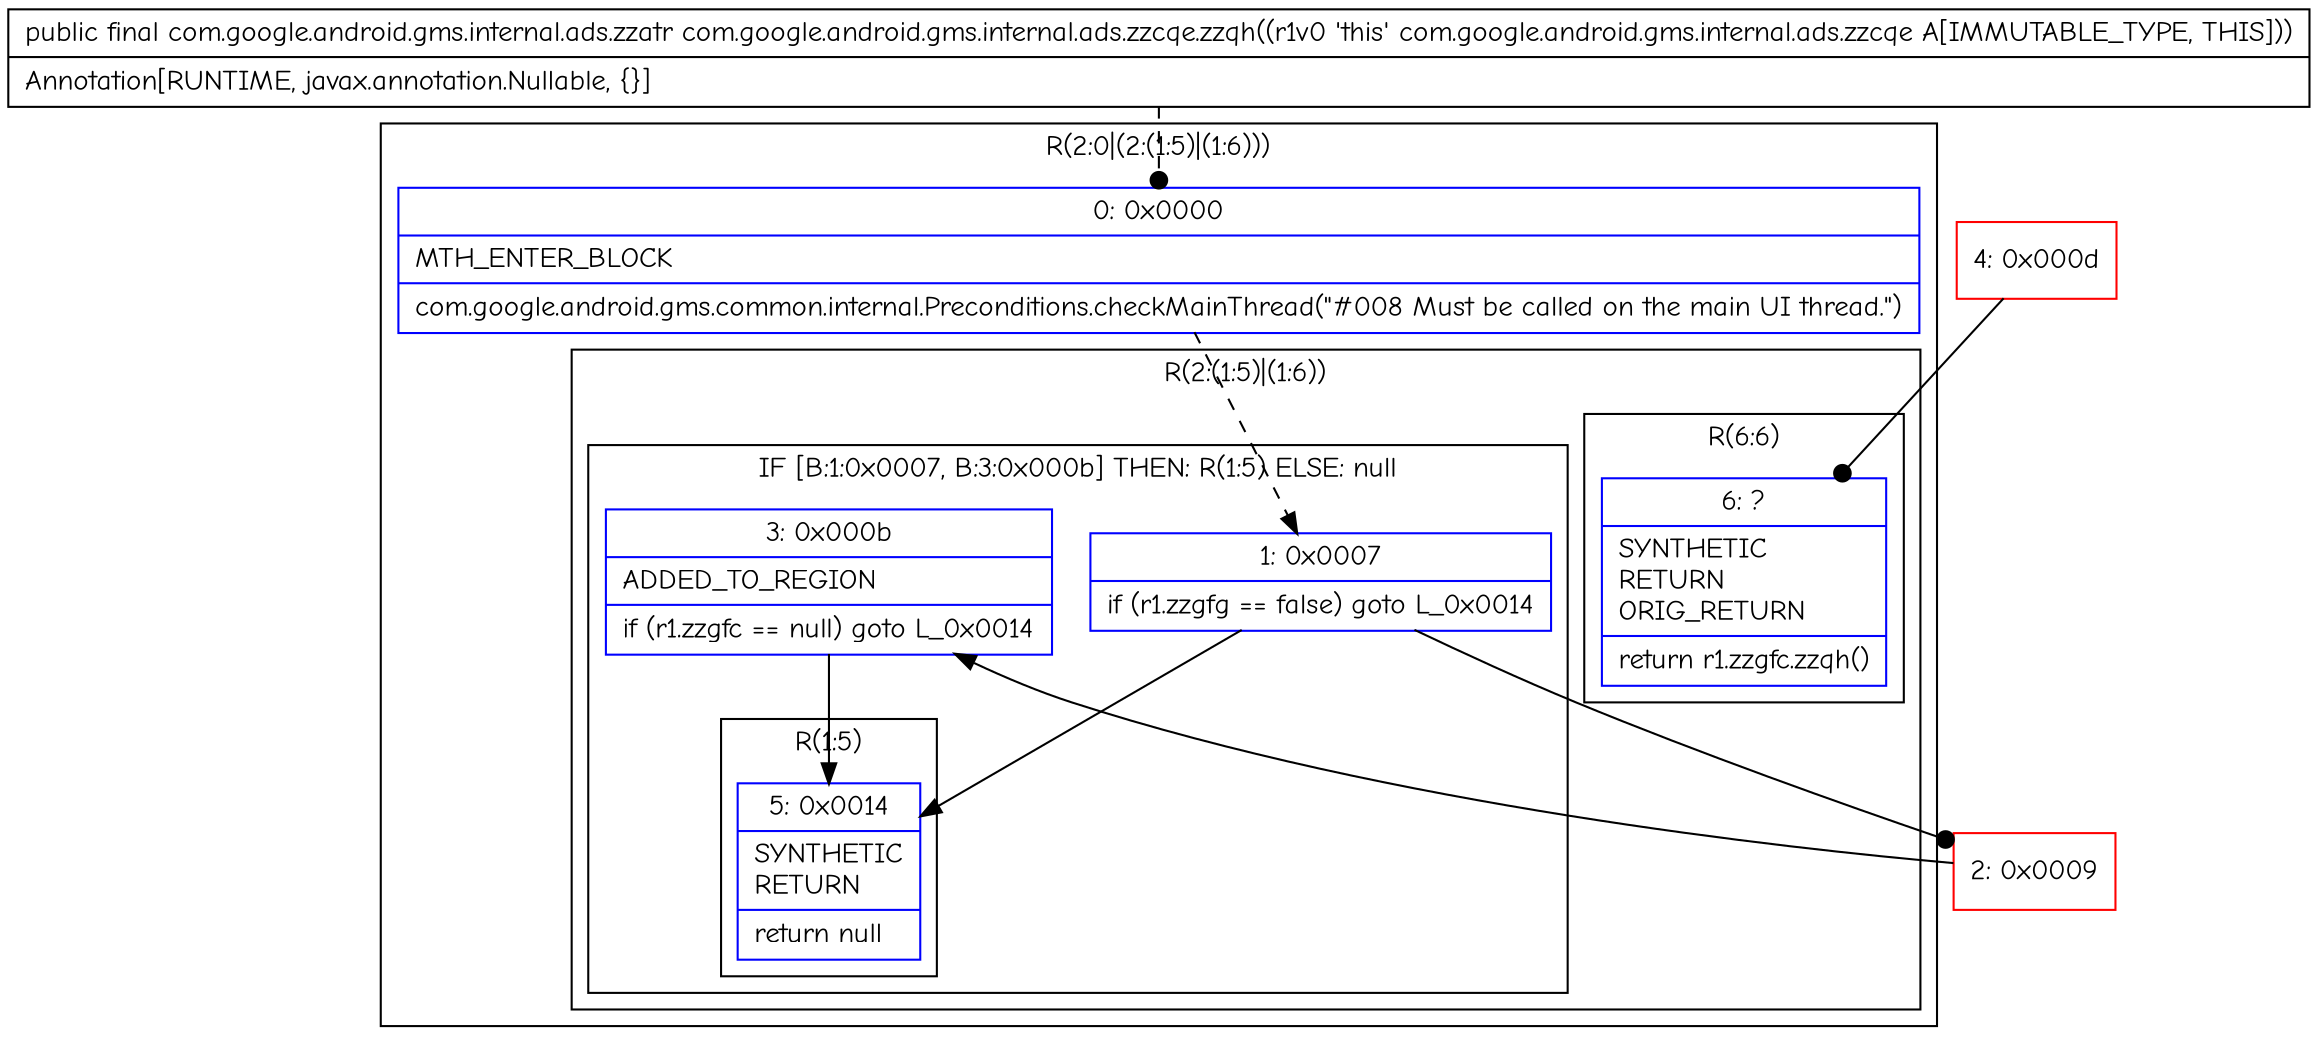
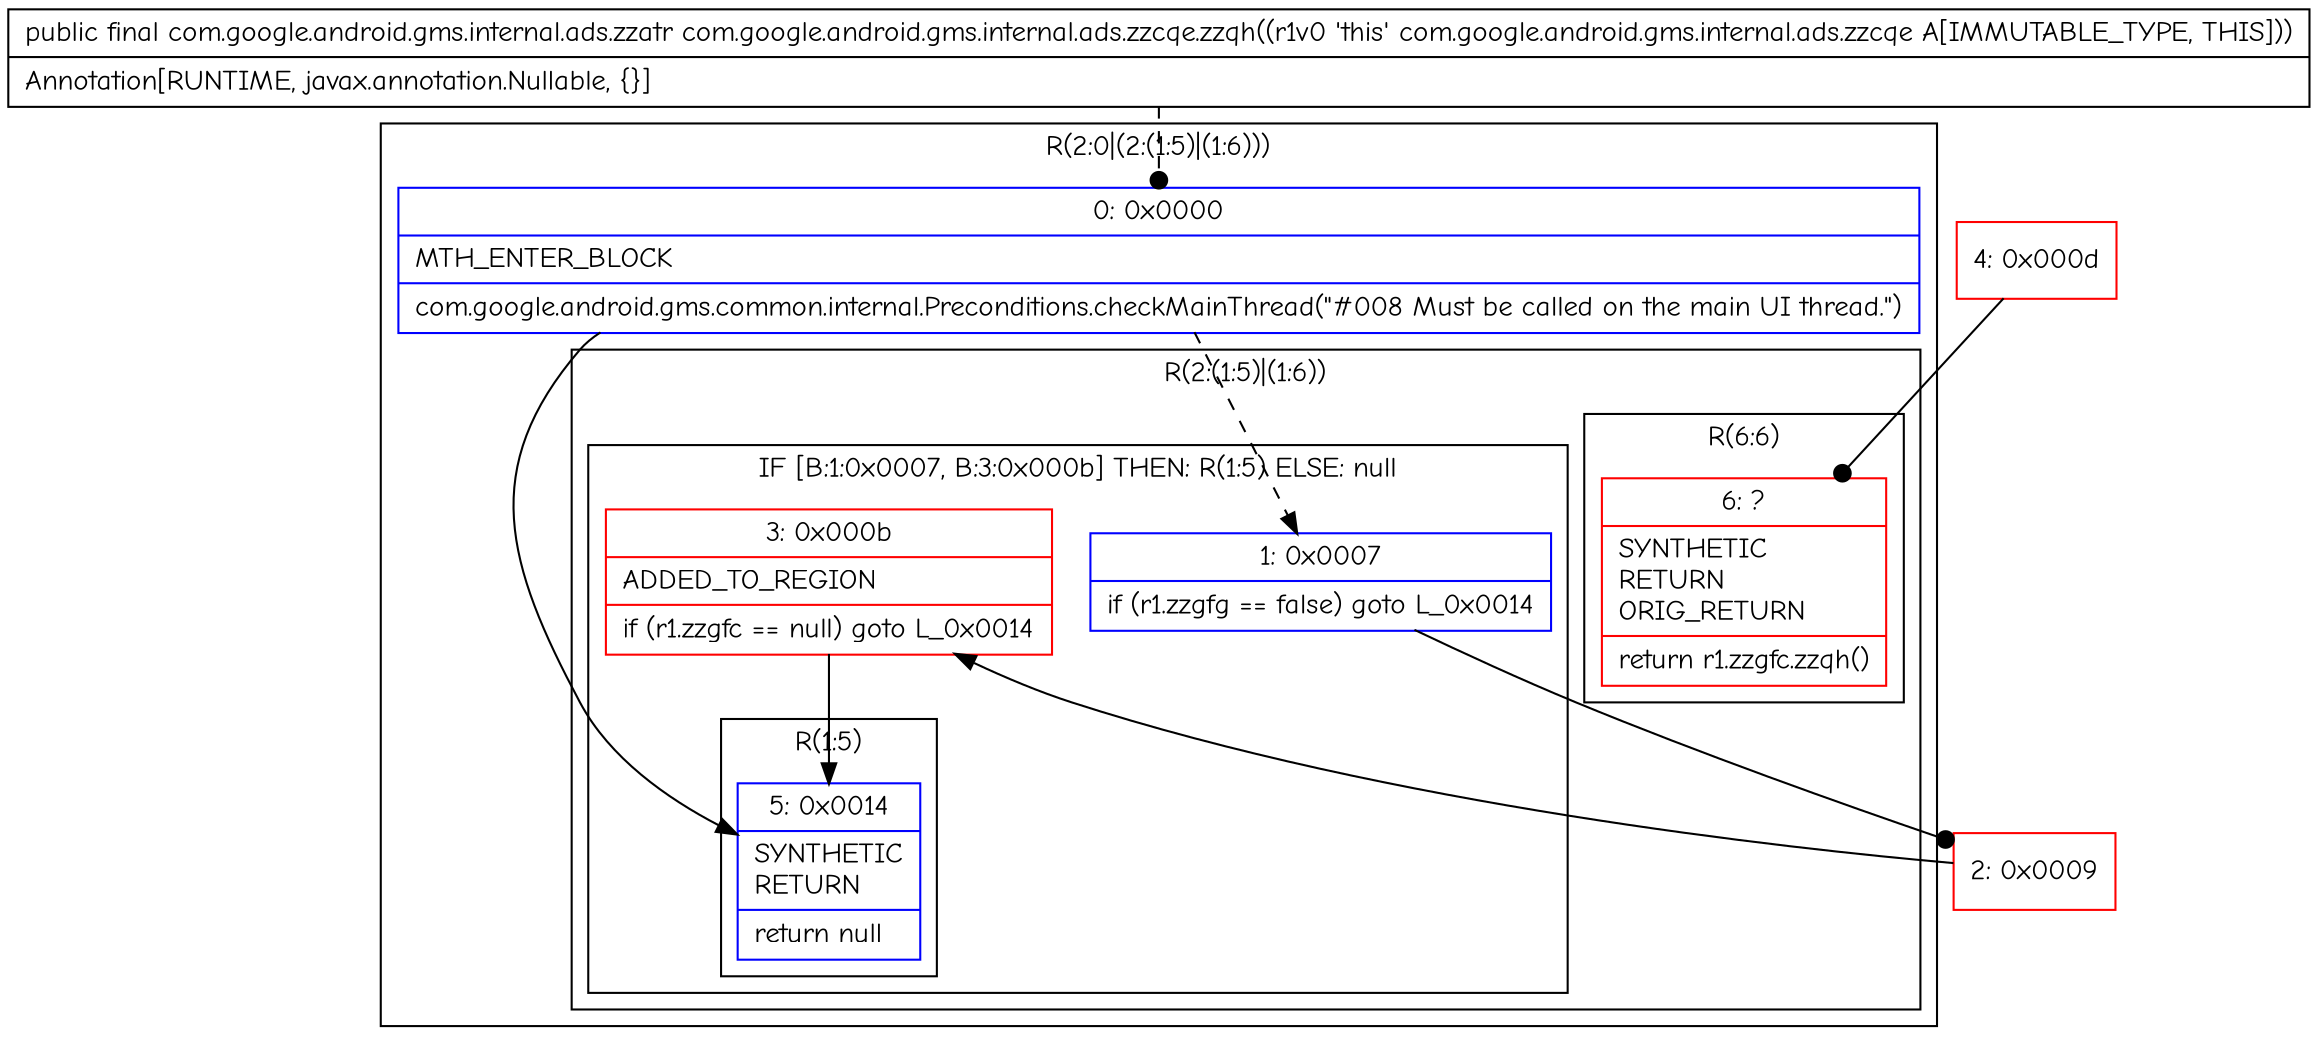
node "3: 0x000b": color blue -> red
node "6: ?": color blue -> red
edge "1: 0x0007" -> "5: 0x0014": now "0: 0x0000" -> "5: 0x0014"
